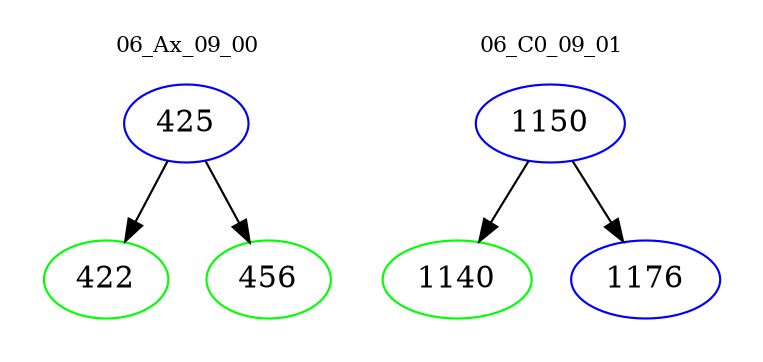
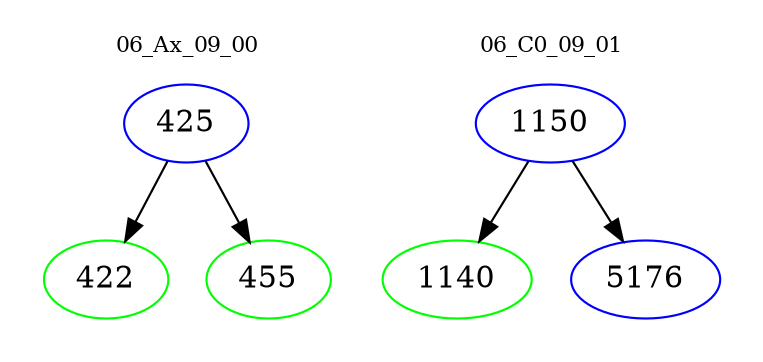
node "456": label "456" -> "455"
node "1176": label "1176" -> "5176"
